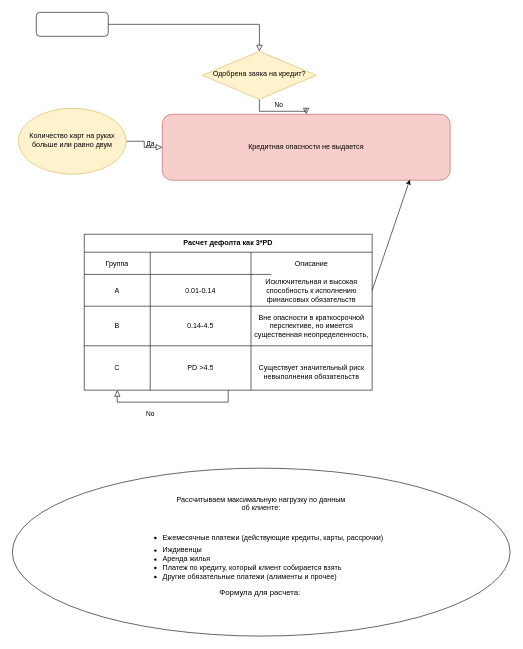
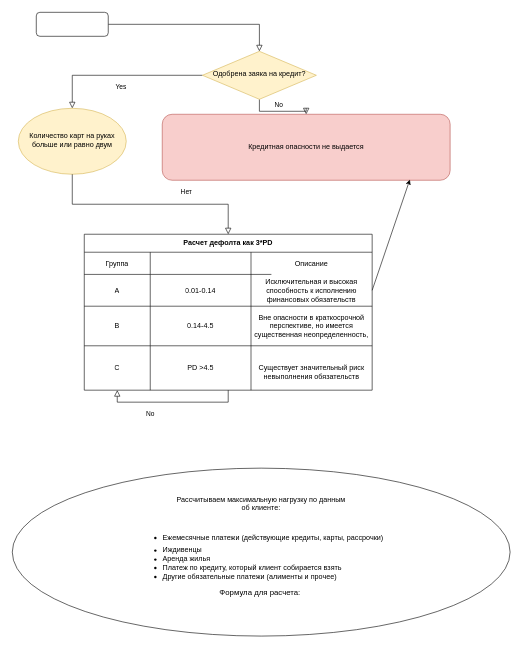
edge "Одобрена заяка на кредит?" -> "Количество карт на руках больше или равно двум": added, label "Yes"
edge "Количество карт на руках больше или равно двум" -> "Кредитная опасности не выдается": removed, label "Да"
edge "Количество карт на руках больше или равно двум" -> "Расчет дефолта как 3*PD": added, label "Нет"
